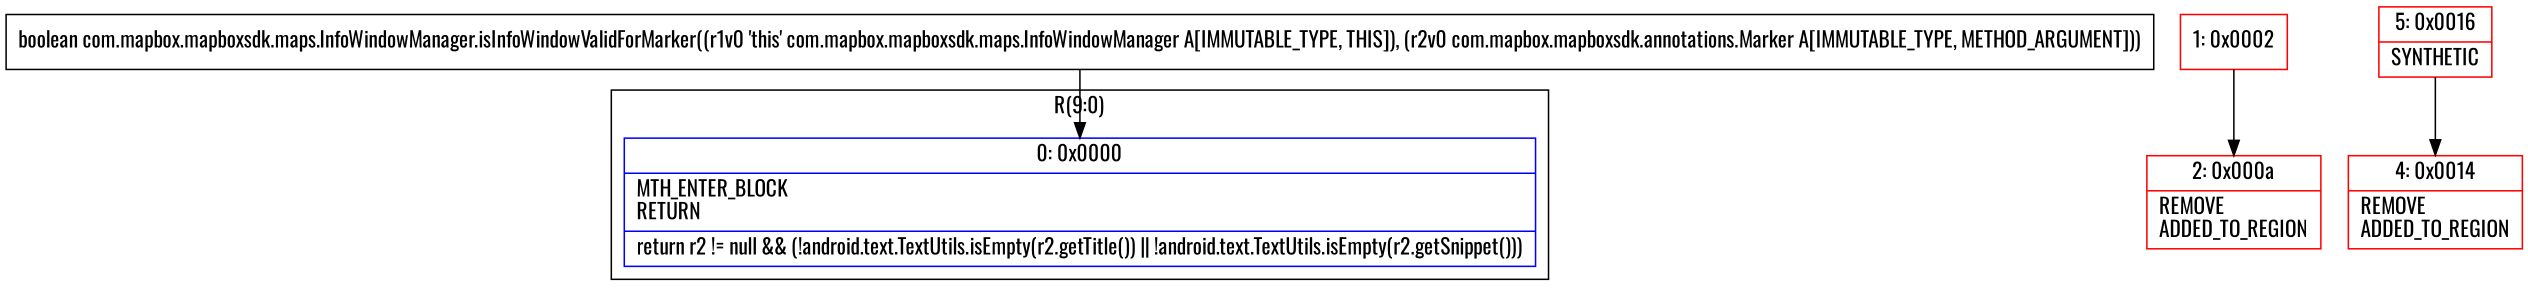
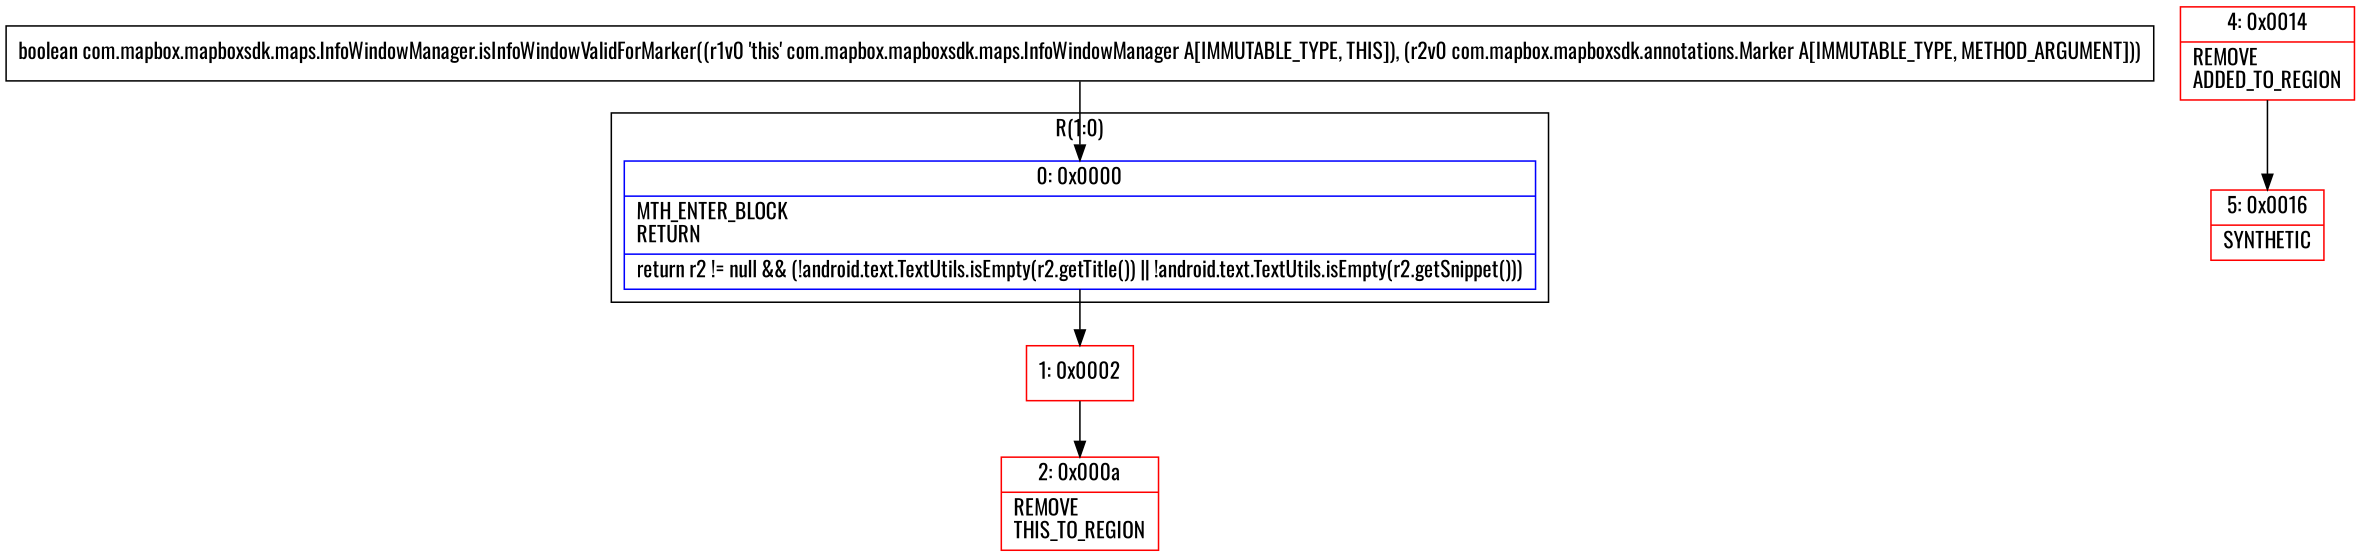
cluster "R(9:0)": label "R(9:0)" -> "R(1:0)"
edge "5: 0x0016" -> "4: 0x0014": reversed
node "2: 0x000a": text "ADDED_TO_REGION" -> "THIS_TO_REGION"
edge "0: 0x0000" -> "1: 0x0002": added
